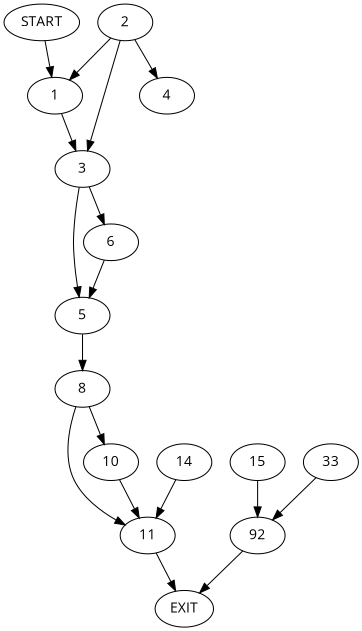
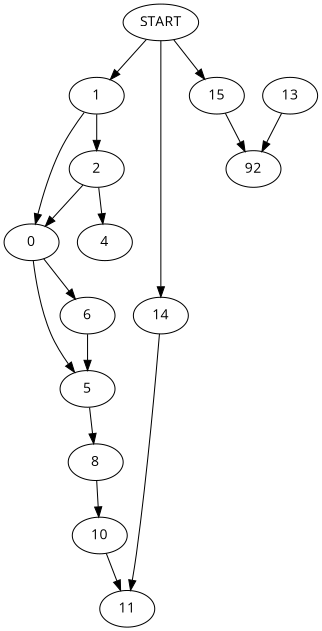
edge "2" -> "1": reversed
edge "START" -> "15": added
edge "START" -> "14": added
node "3": label "3" -> "0"
node "33": label "33" -> "13"
edge "8" -> "11": removed
node "EXIT": removed
